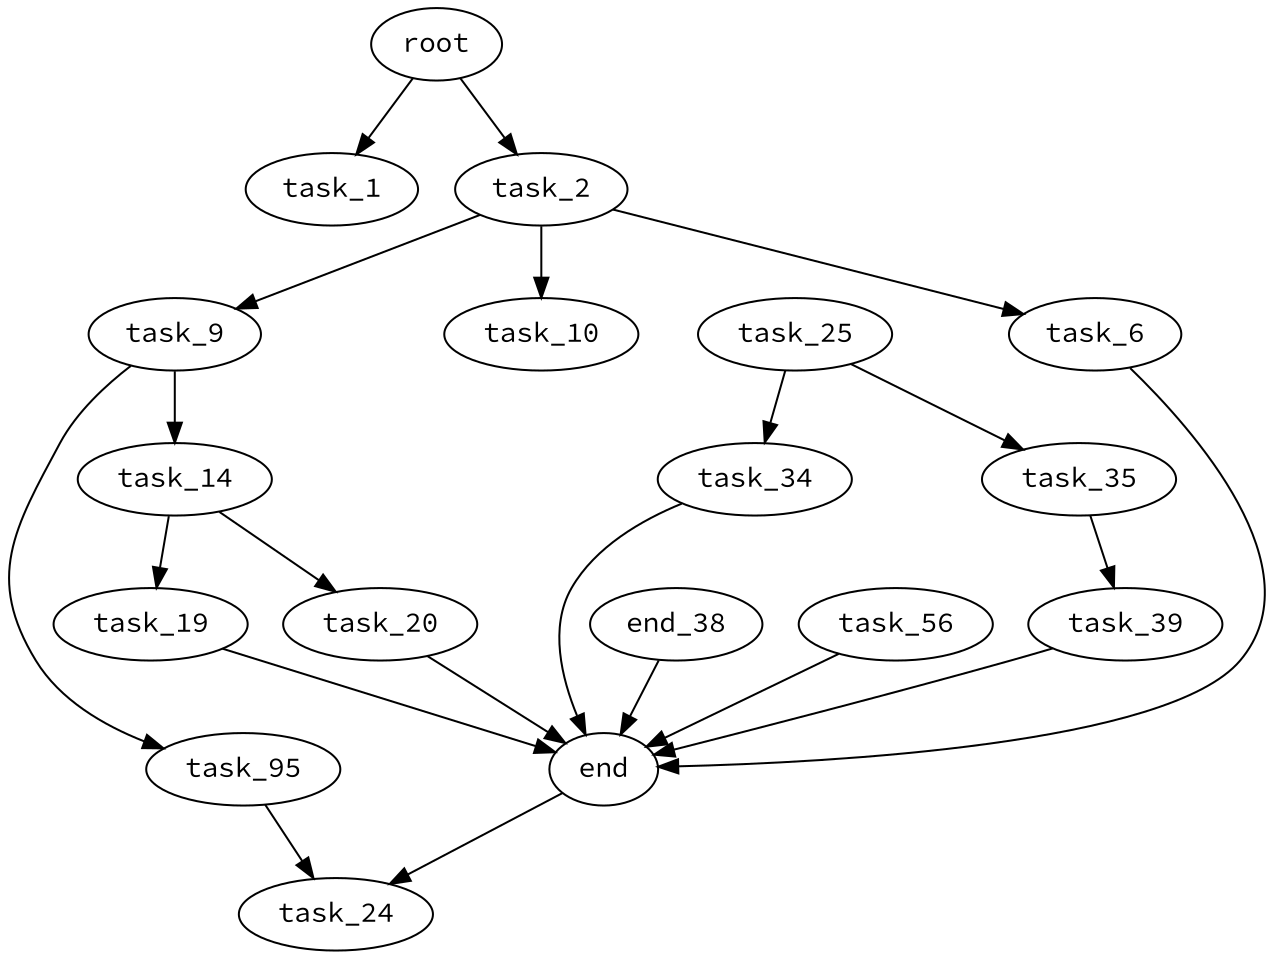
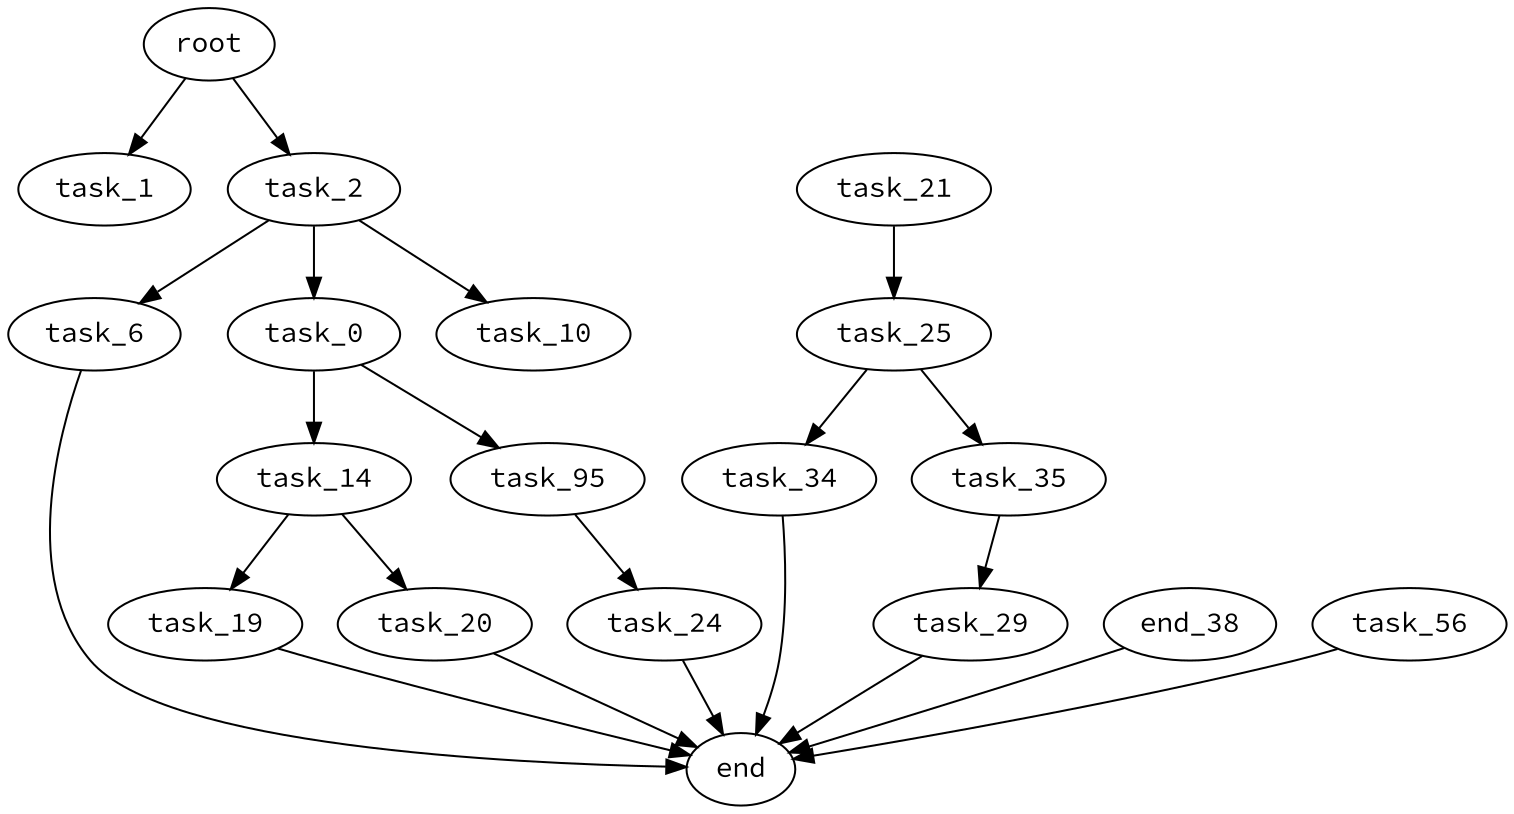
node "task_21": added
node "task_9": label "task_9" -> "task_0"
node "task_39": label "task_39" -> "task_29"
edge "end" -> "task_24": reversed
